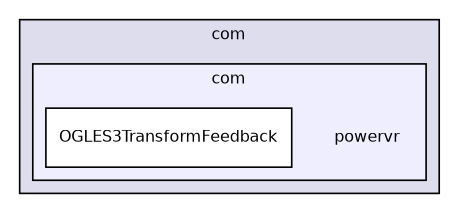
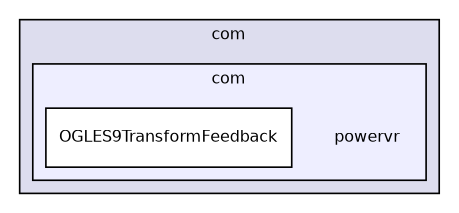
node "OGLES3TransformFeedback": label "OGLES3TransformFeedback" -> "OGLES9TransformFeedback"
